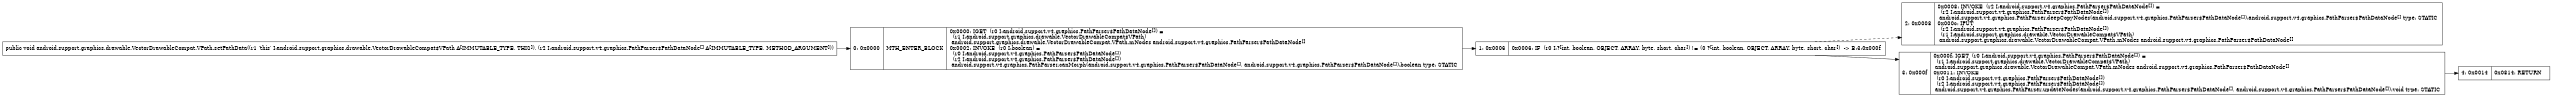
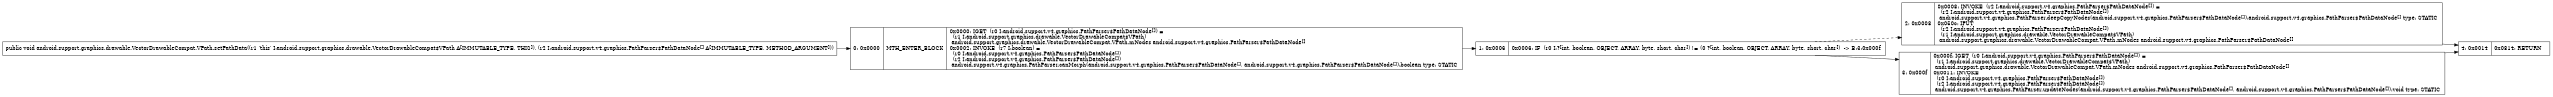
node "2: 0x0008": text "0x000c: IPUT" -> "0x050c: IPUT"
edge "2: 0x0008" -> "4: 0x0014": added
node "0: 0x0000": text "0x0002: INVOKE  (r0 I:boolean) =" -> "0x0002: INVOKE  (r7 I:boolean) ="
